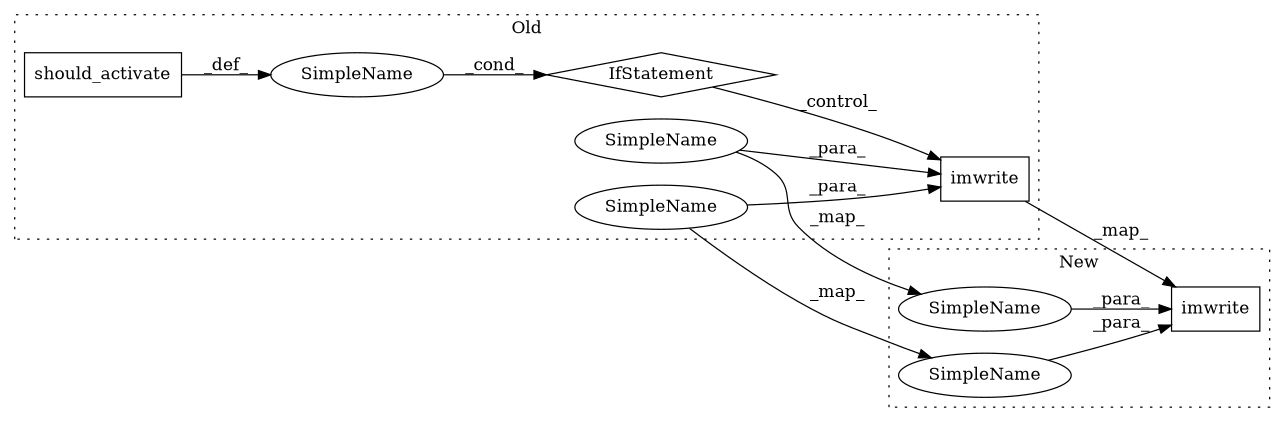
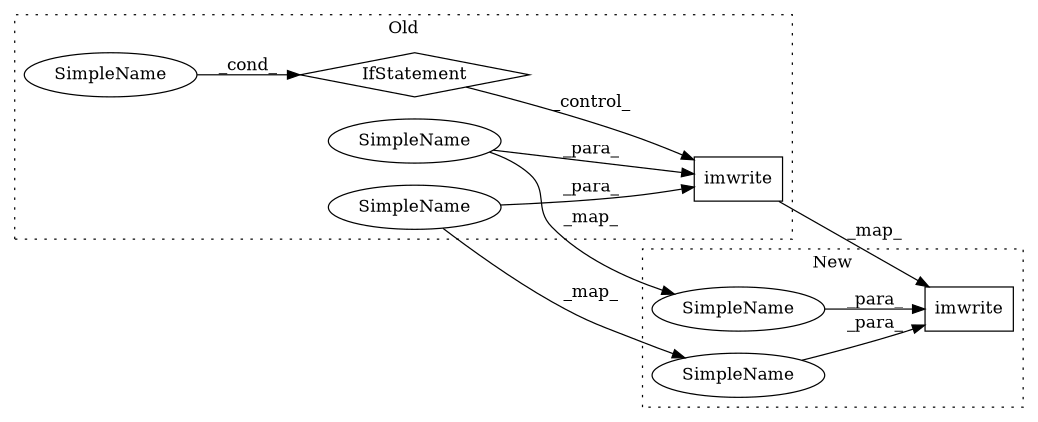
node "should_activate": removed
